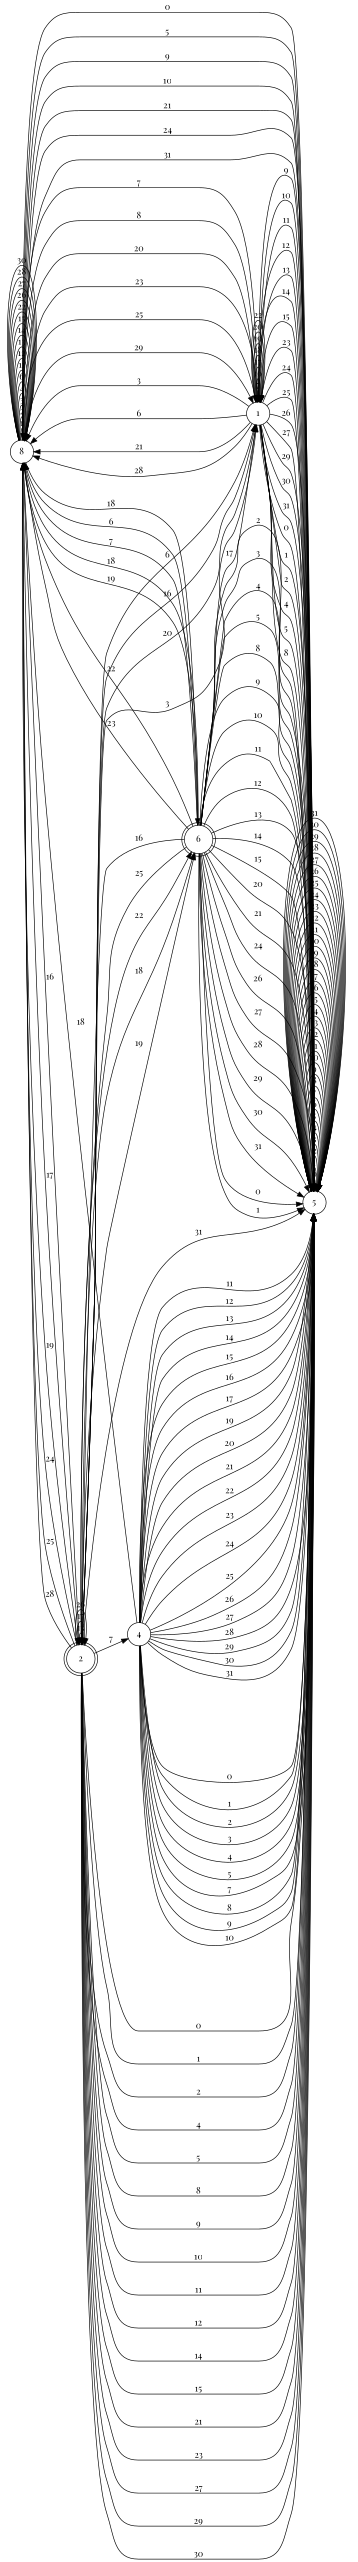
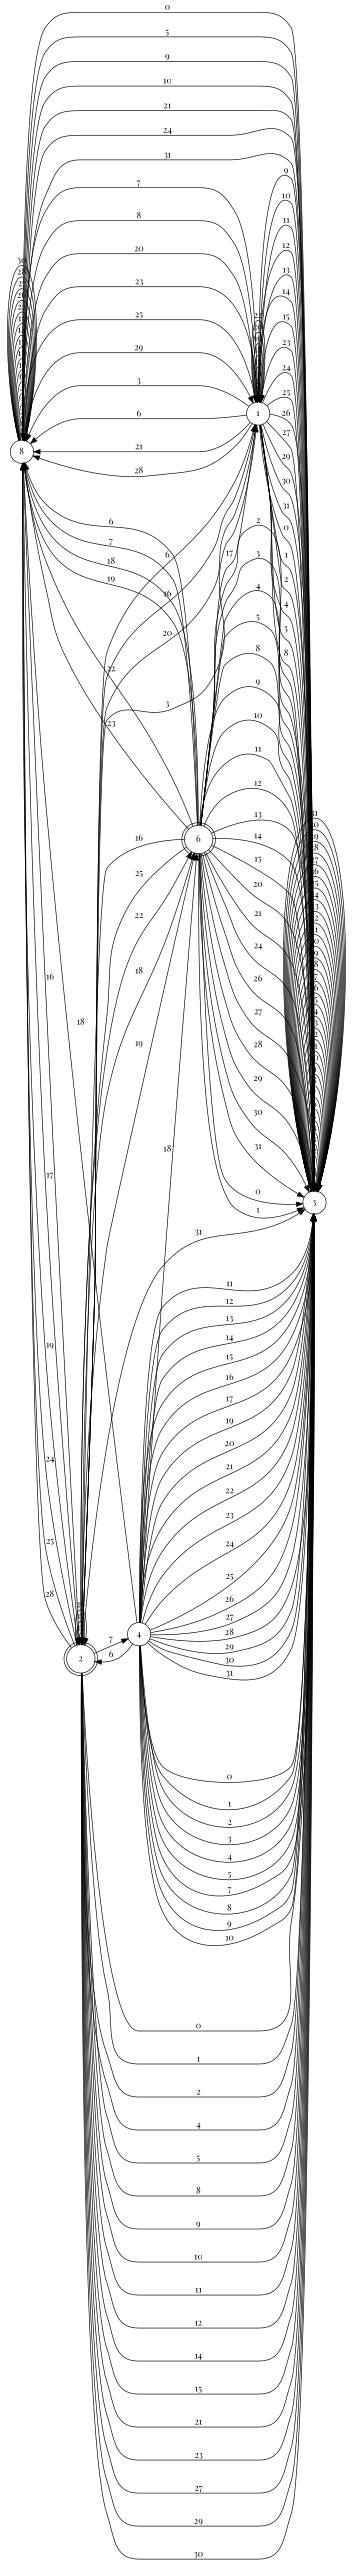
edge "8" -> "6": now "4" -> "6"
node "5": label "5" -> "3"
edge "4" -> "2": added, label "6"
